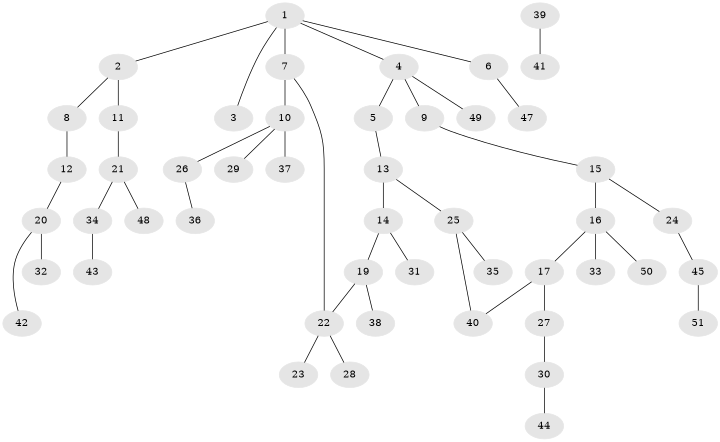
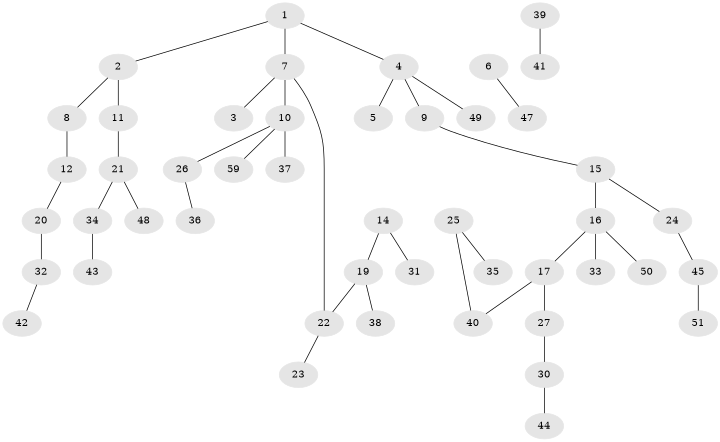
edge "1" -- "6": removed
edge "1" -- "3": now "7" -- "3"
node "29": label "29" -> "59"
node "13": removed
edge "20" -- "42": now "32" -- "42"
node "28": removed
